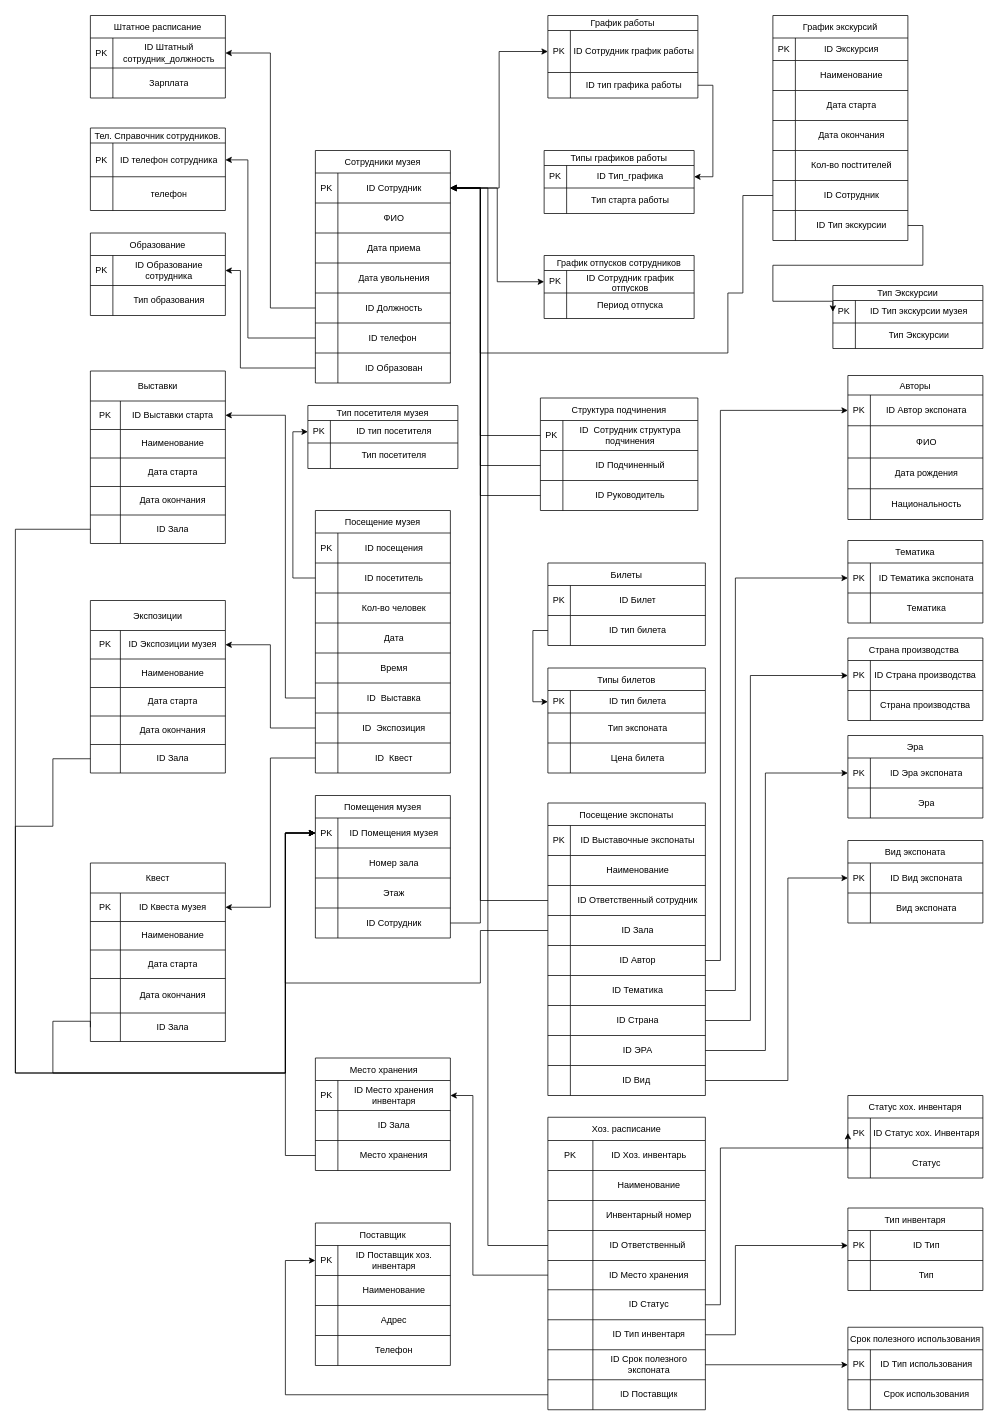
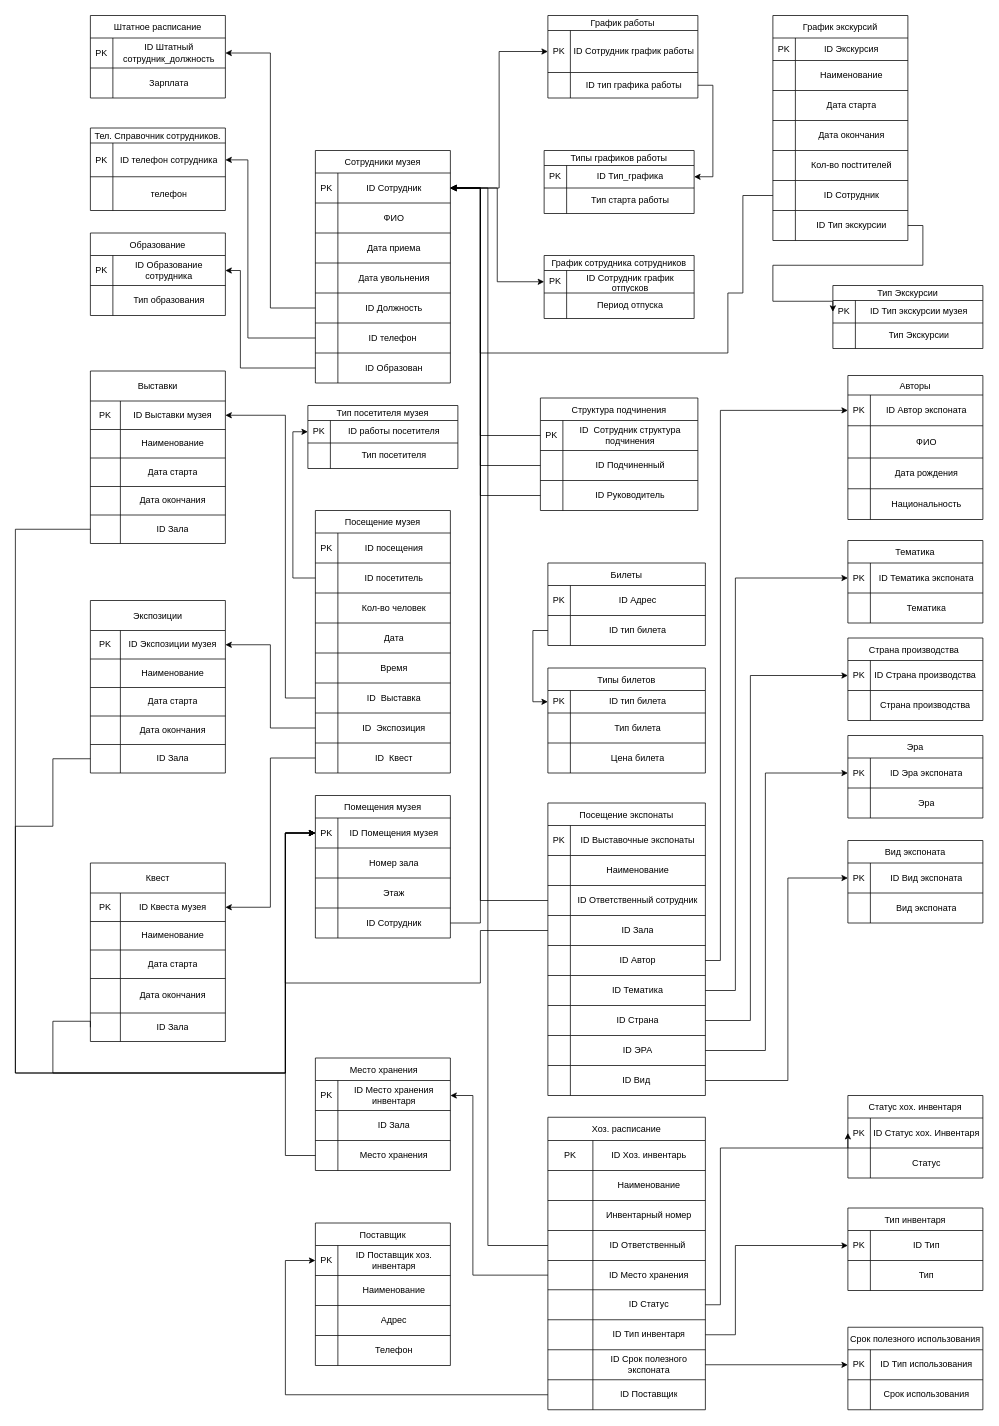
node "График отпусков сотрудников": label "График отпусков сотрудников" -> "График сотрудника сотрудников"
node "ID Выставки старта": label "ID Выставки старта" -> "ID Выставки музея"
node "ID тип посетителя": label "ID тип посетителя" -> "ID работы посетителя"
node "ID Билет": label "ID Билет" -> "ID Адрес"
node "Тип экспоната": label "Тип экспоната" -> "Тип билета"
